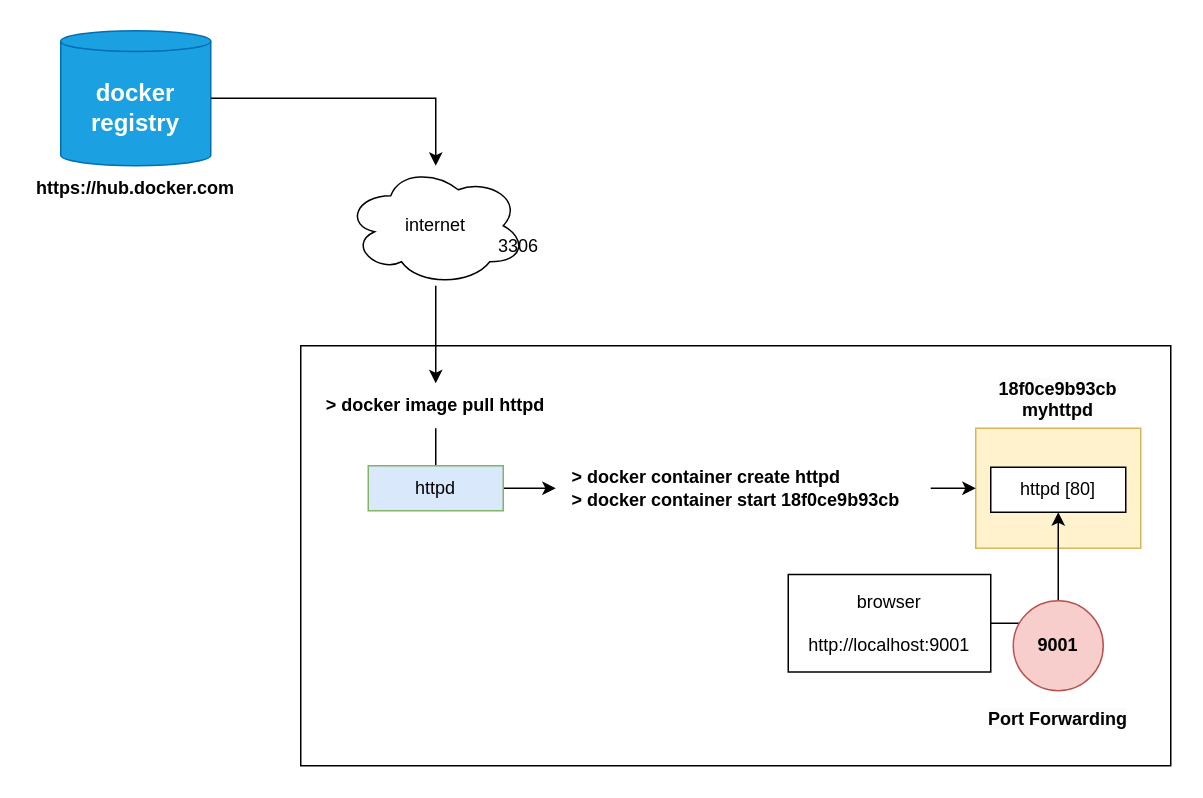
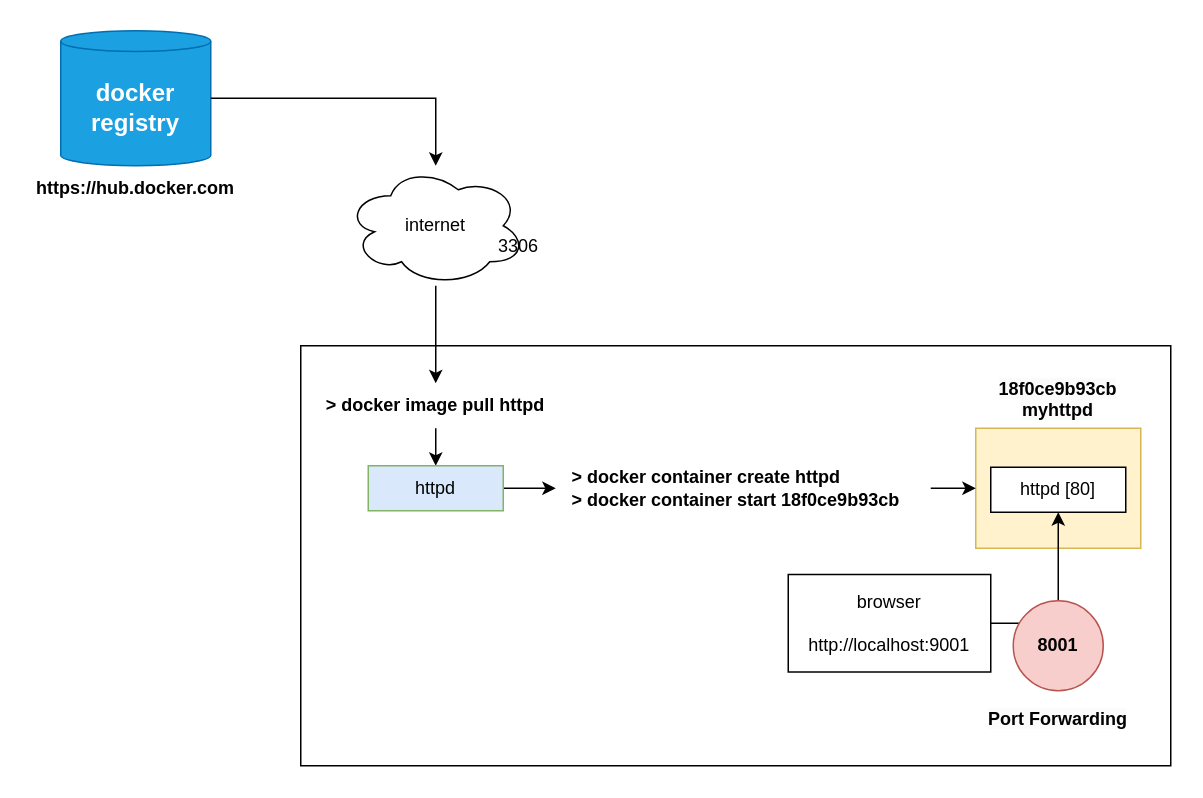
edge "> docker image pull httpd" -- "httpd": arrowhead none -> classic
node "9001": label "9001" -> "8001"
